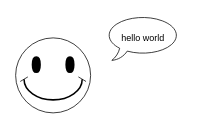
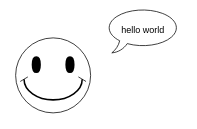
node "hello world": moved (143, 38) -> (143, 30)
